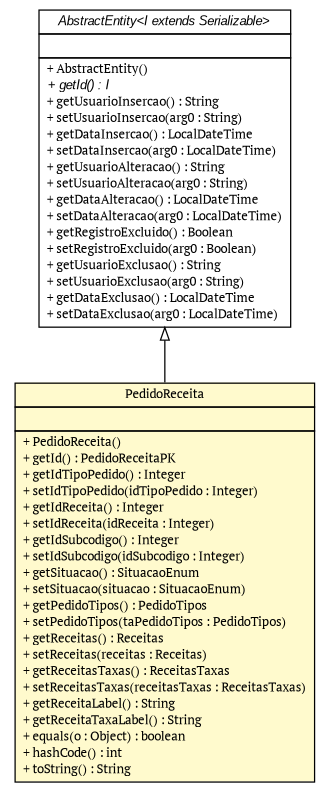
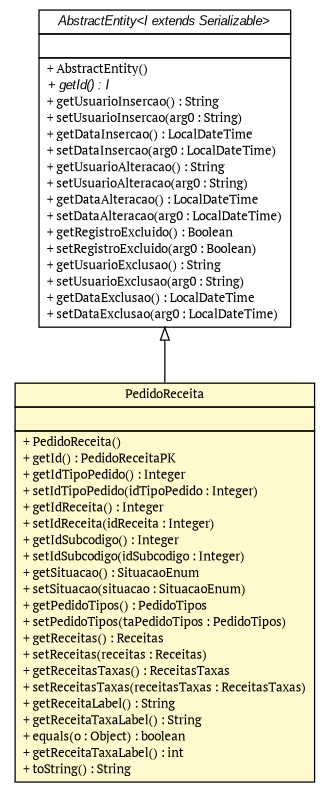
node "PedidoReceita": text "+ hashCode() : int" -> "+ getReceitaTaxaLabel() : int"
